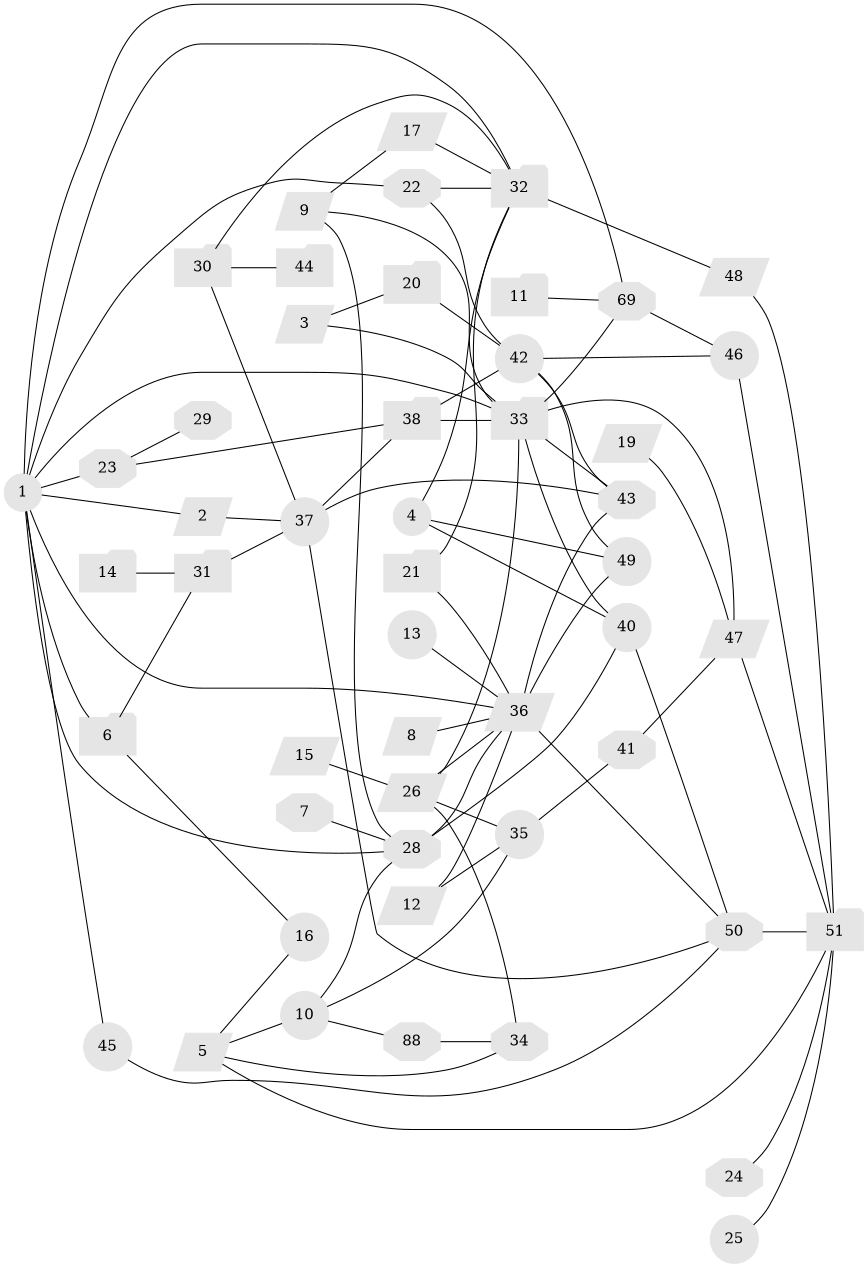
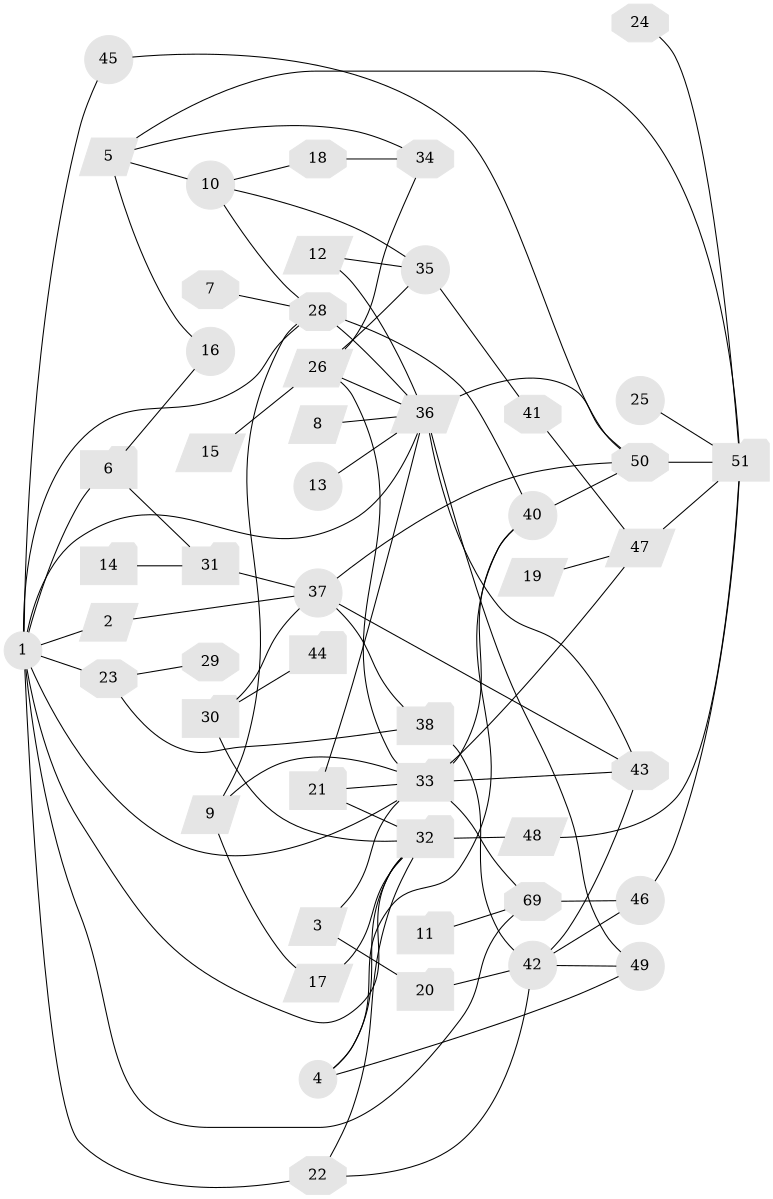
edge "38" -- "33": now "21" -- "33"
node "88": label "88" -> "18"
